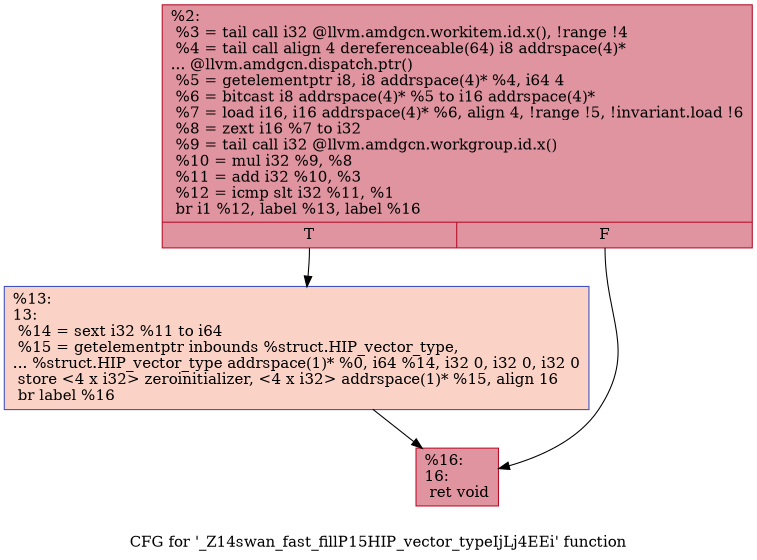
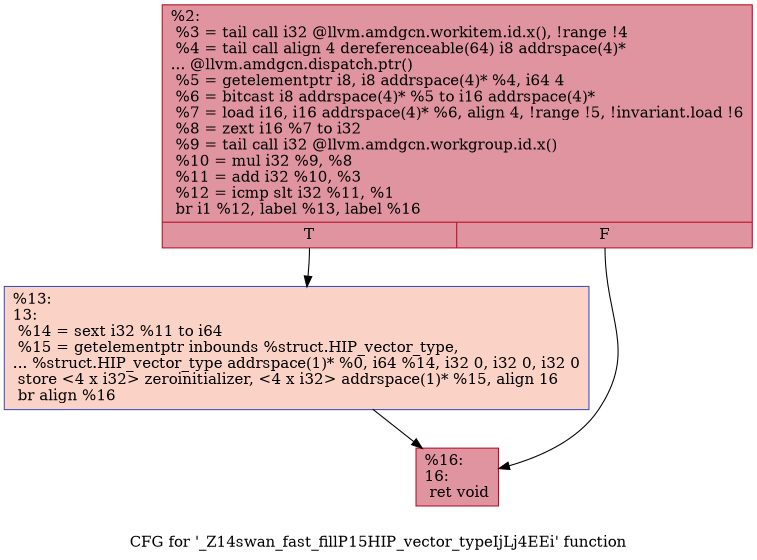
node "%13:": text "br label %16" -> "br align %16"
